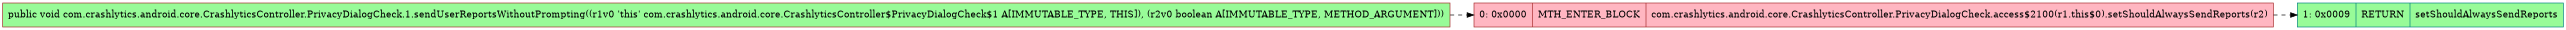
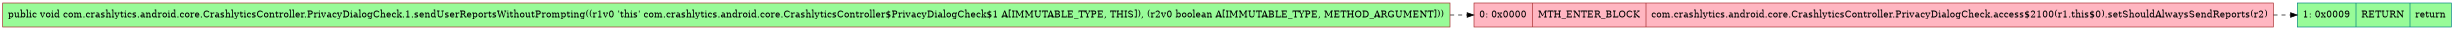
node "1: 0x0009": text "setShouldAlwaysSendReports" -> "return"
